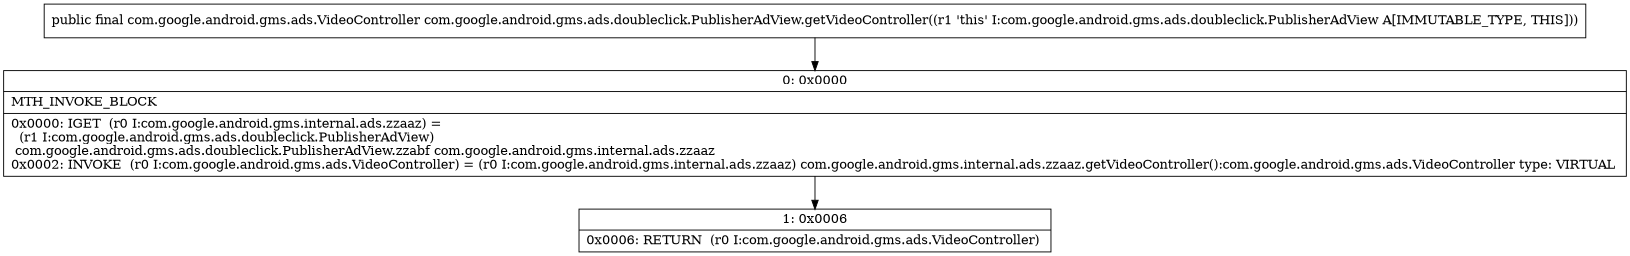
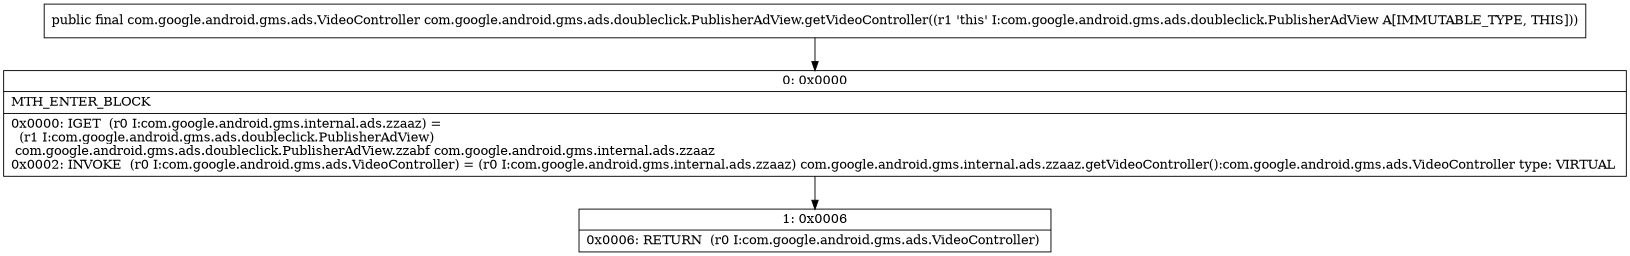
node "0: 0x0000": text "MTH_INVOKE_BLOCK" -> "MTH_ENTER_BLOCK"
